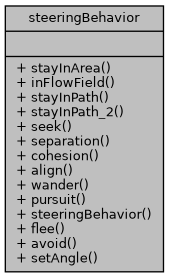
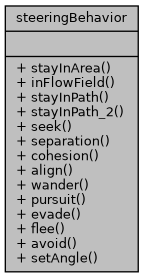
node "steeringBehavior": text "+ steeringBehavior()" -> "+ evade()"
